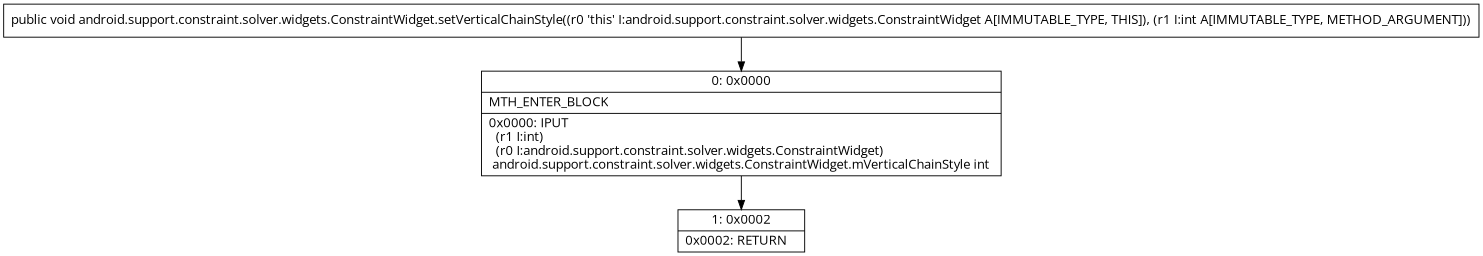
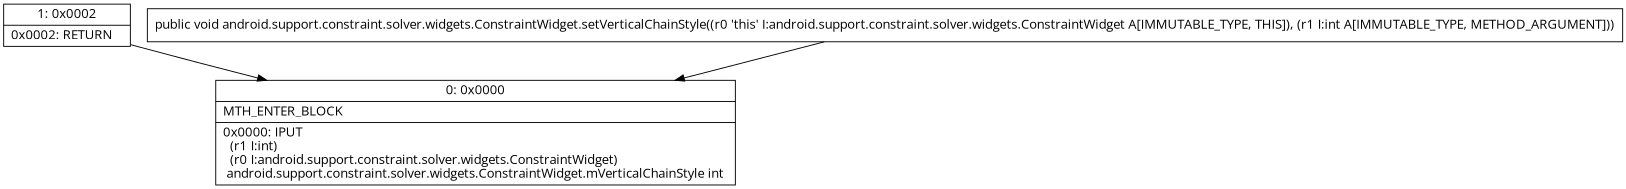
edge "0: 0x0000" -> "1: 0x0002": reversed
